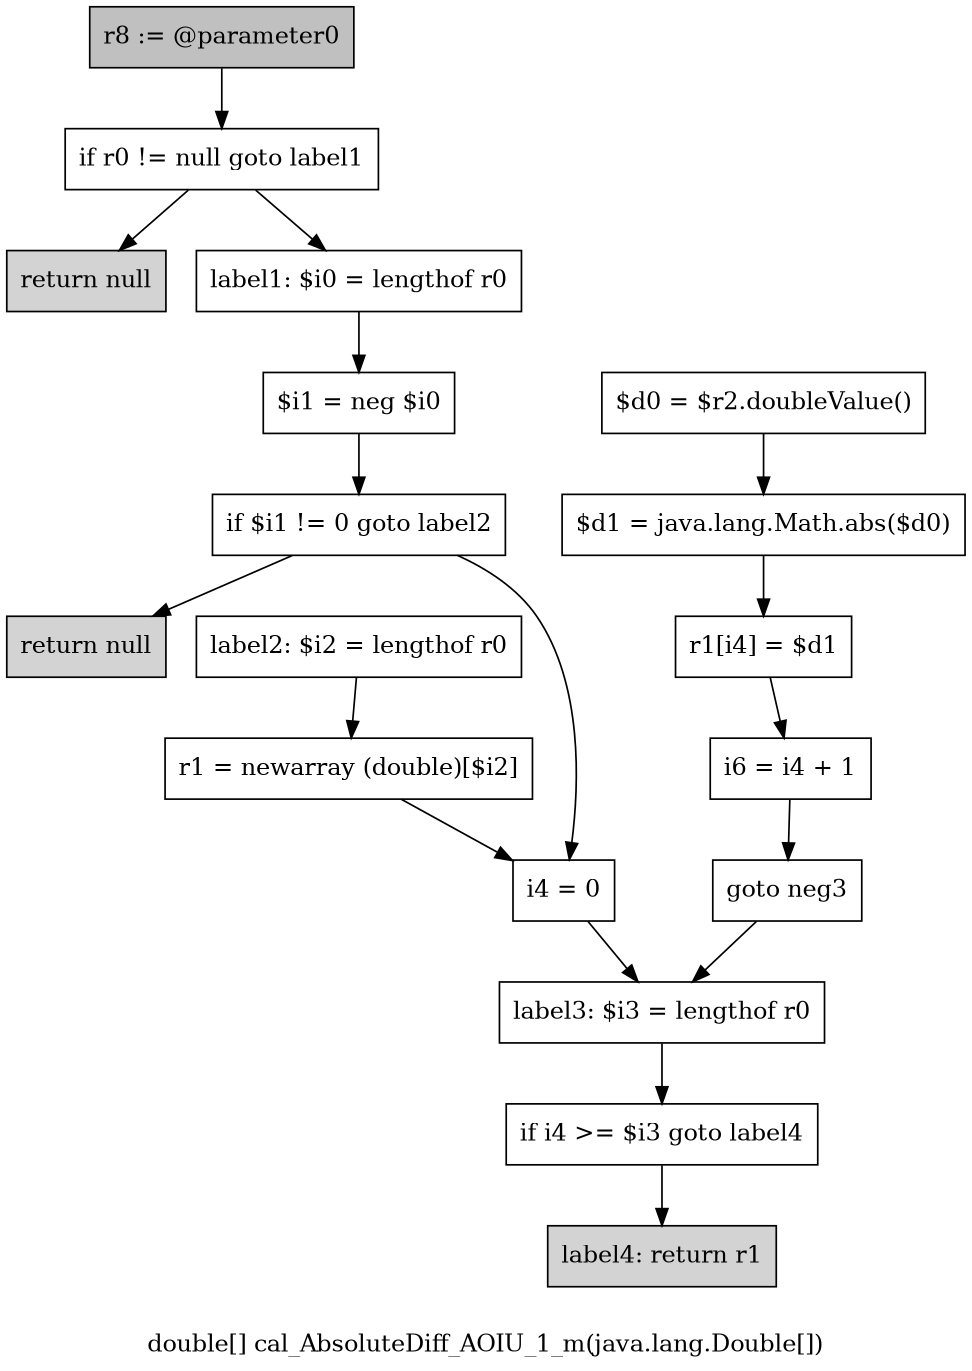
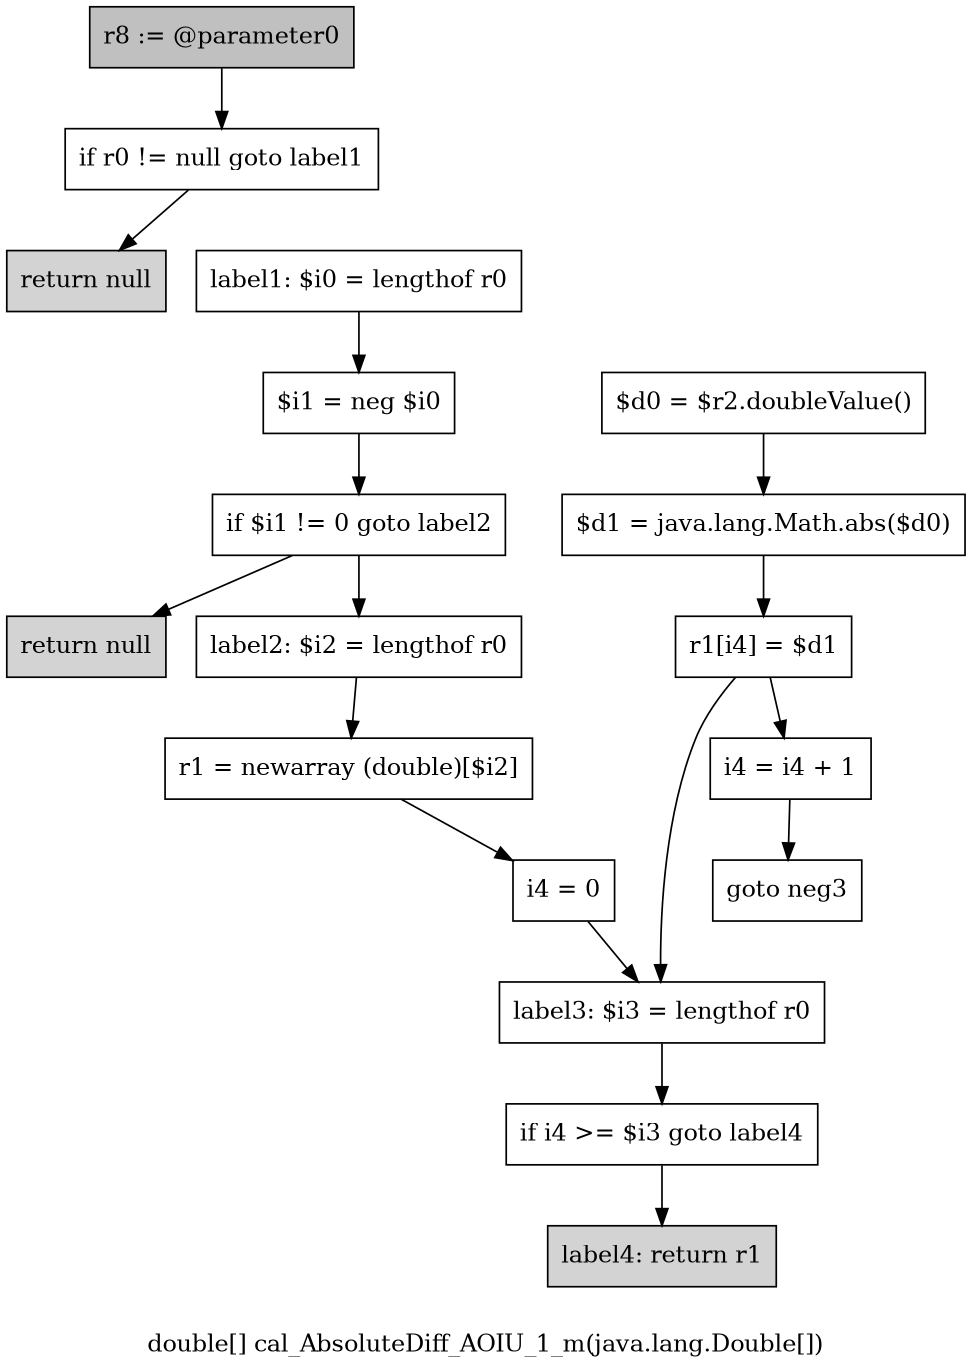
edge "if r0 != null goto label1" -> "label1: $i0 = lengthof r0": removed
edge "if $i1 != 0 goto label2" -> "i4 = 0": now "if $i1 != 0 goto label2" -> "label2: $i2 = lengthof r0"
node "i6 = i4 + 1": label "i6 = i4 + 1" -> "i4 = i4 + 1"
edge "goto neg3" -> "label3: $i3 = lengthof r0": now "r1[i4] = $d1" -> "label3: $i3 = lengthof r0"
